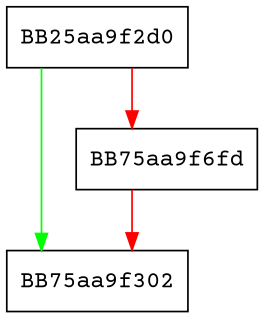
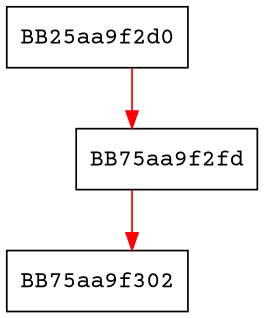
edge "BB25aa9f2d0" -> "BB75aa9f302": removed
node "BB75aa9f6fd": label "BB75aa9f6fd" -> "BB75aa9f2fd"
